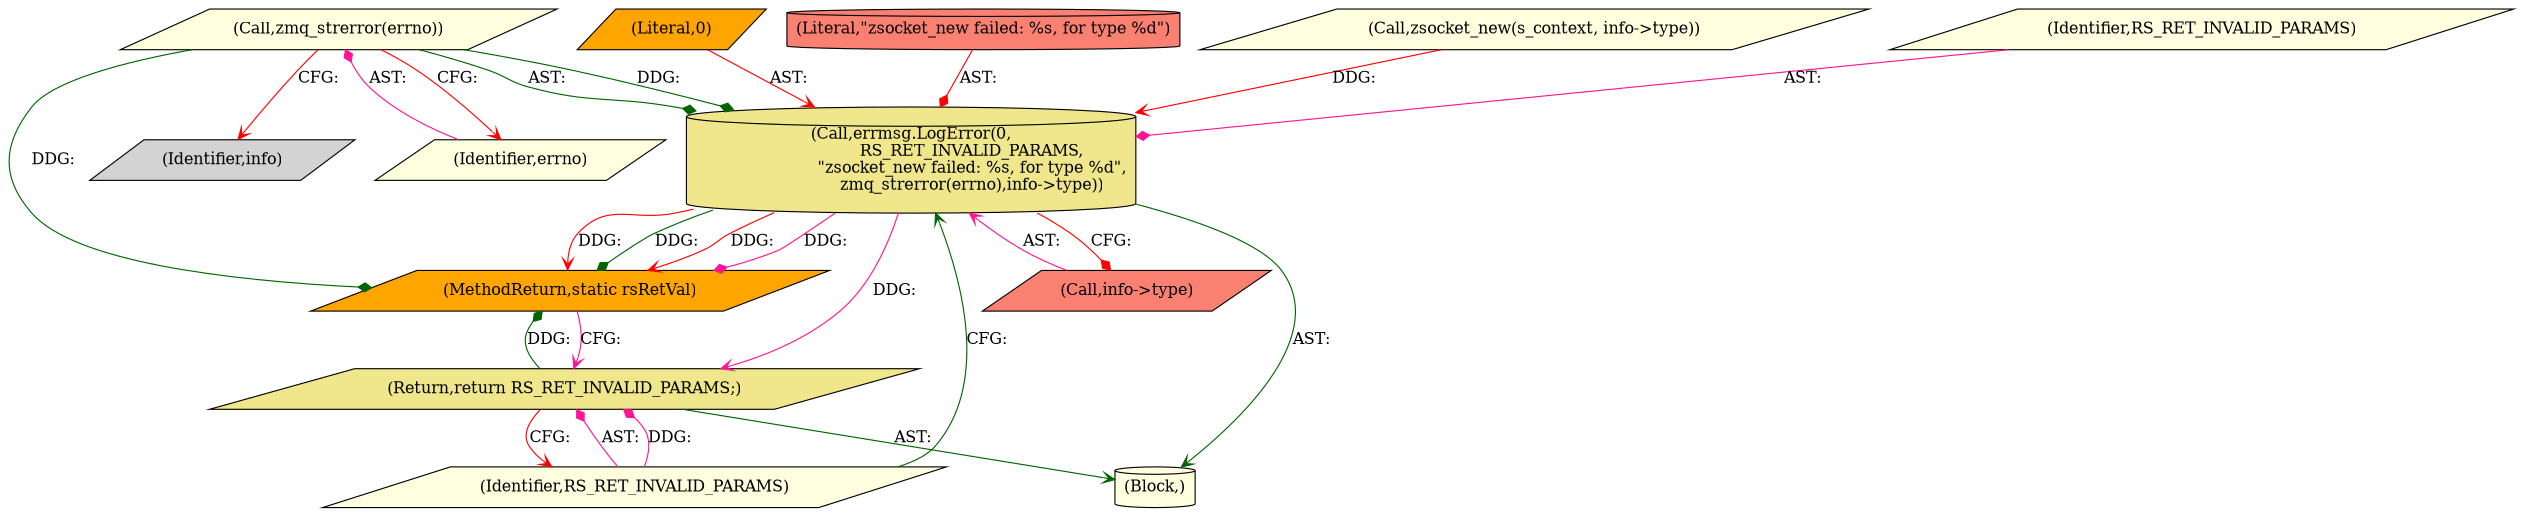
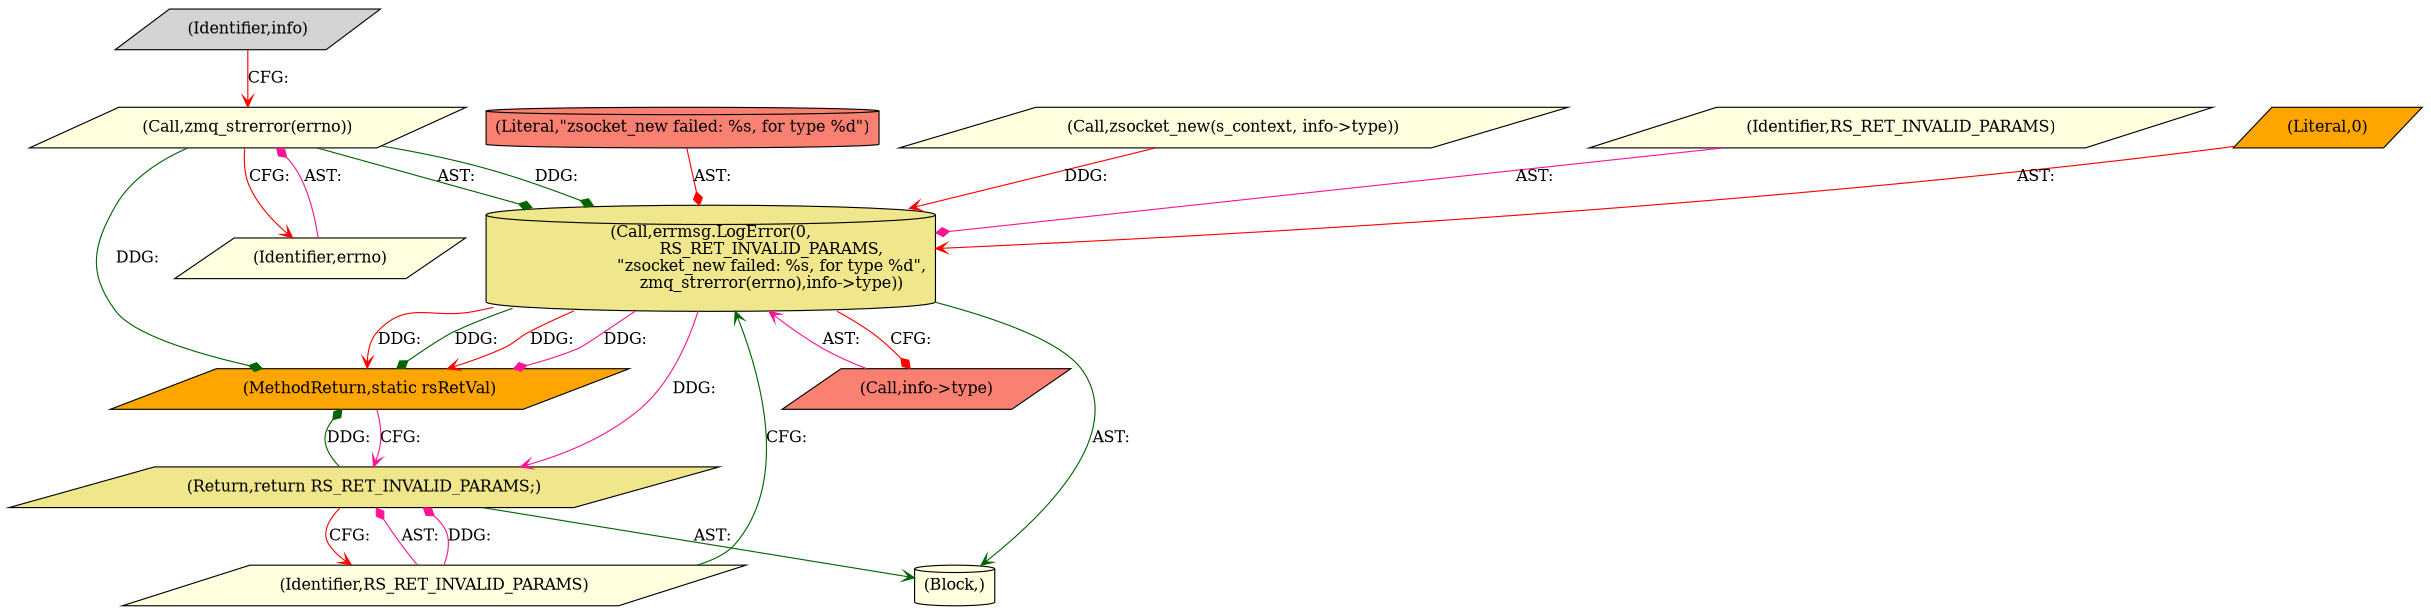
edge "(Call,zmq_strerror(errno))" -> "(Identifier,info)": reversed
